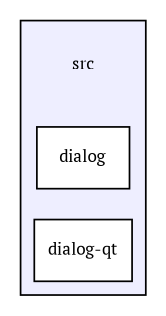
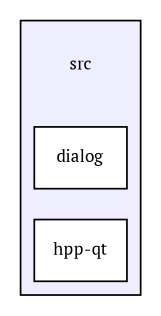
node "dialog-qt": label "dialog-qt" -> "hpp-qt"
